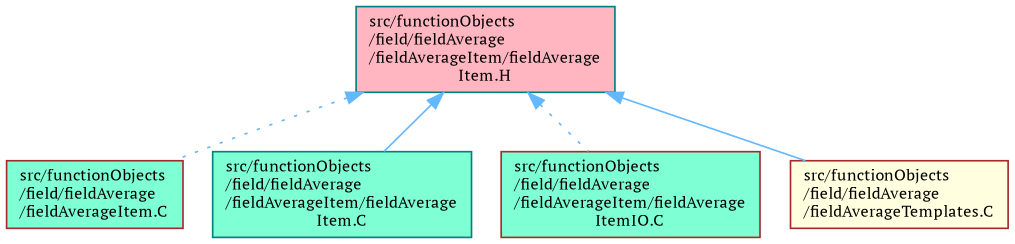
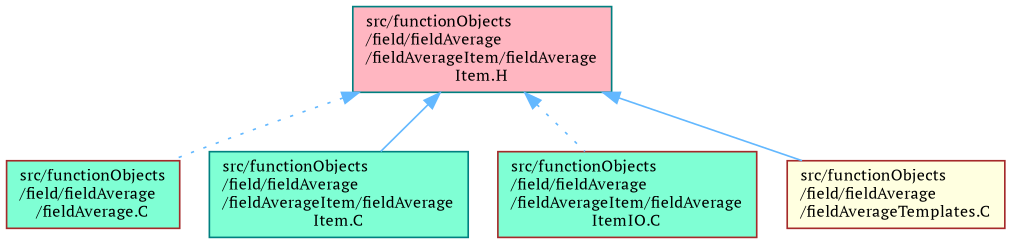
node "src/functionObjects /field/fieldAverage /fieldAverageItem.C": label "src/functionObjects /field/fieldAverage /fieldAverageItem.C" -> "src/functionObjects /field/fieldAverage /fieldAverage.C"
